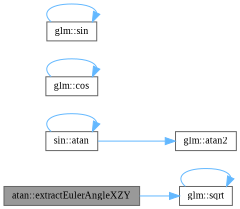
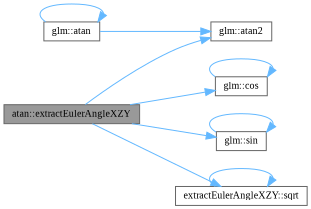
edge "atan::extractEulerAngleXZY" -> "glm::atan2": added
edge "atan::extractEulerAngleXZY" -> "glm::cos": added
edge "atan::extractEulerAngleXZY" -> "glm::sin": added
node "sin::atan": label "sin::atan" -> "glm::atan"
node "glm::sqrt": label "glm::sqrt" -> "extractEulerAngleXZY::sqrt"
